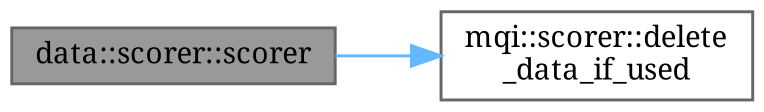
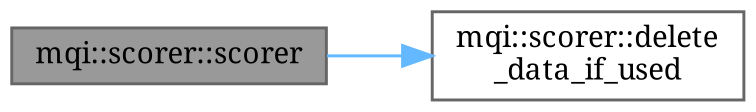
node "data::scorer::scorer": label "data::scorer::scorer" -> "mqi::scorer::scorer"
